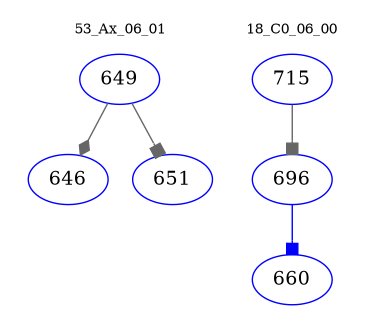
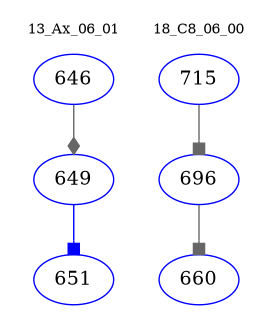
cluster "53_Ax_06_01": label "53_Ax_06_01" -> "13_Ax_06_01"
cluster "18_C0_06_00": label "18_C0_06_00" -> "18_C8_06_00"
edge "649" -> "646": reversed
edge "649" -> "651": color gray40 -> blue
edge "696" -> "660": color blue -> gray40
